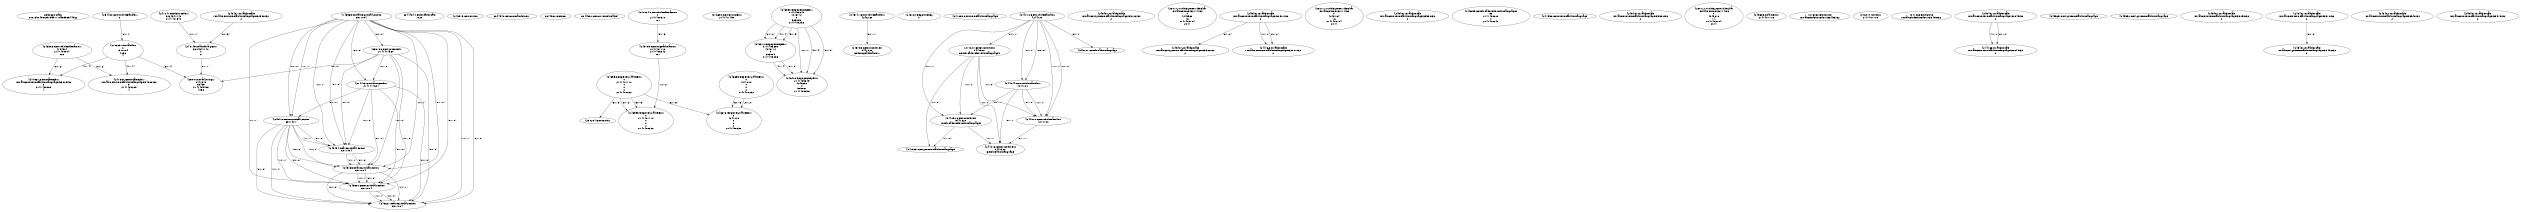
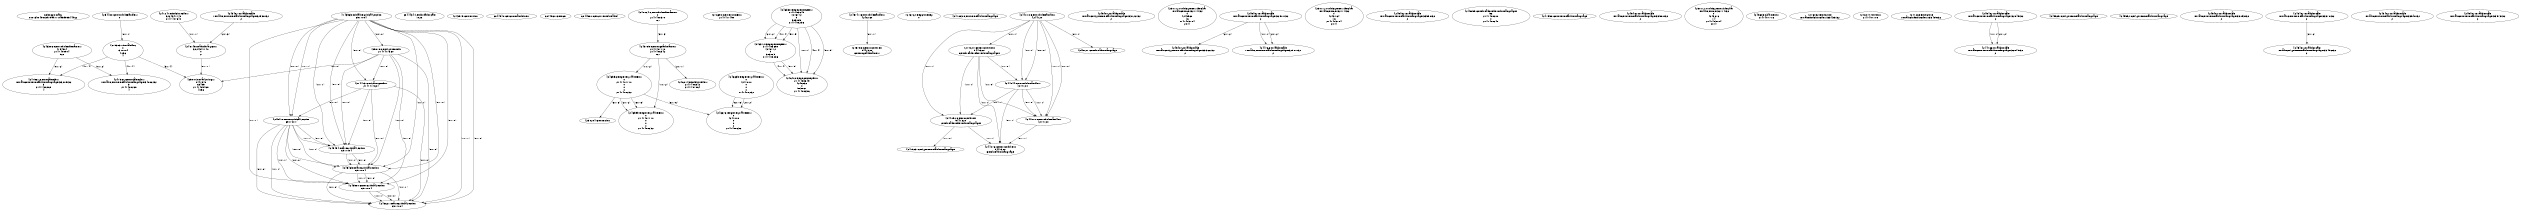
edge "4245785.GetLongPathNameW 2147407710 2147406542 261" -> "4246556.RegQueryValueExW 0 2147407710 0 0 0 2147408232": added, label "(1-->2)"
node "4246014.FindFirstFileW 2147406542 2147407064": added
edge "4244024.GetProcAddress 9441320 GetThreadPreferredUILanguages" -> "4247923.GetSystemDefaultUILanguage": now "4244024.GetProcAddress 9441320 GetThreadPreferredUILanguages" -> "4244044.GetModuleHandleW 4244120"
edge "4214413.GetStartupInfoW 2147417624" -> "4245580.EnterCriticalSection 6917004": removed, label "(0-->0)"
